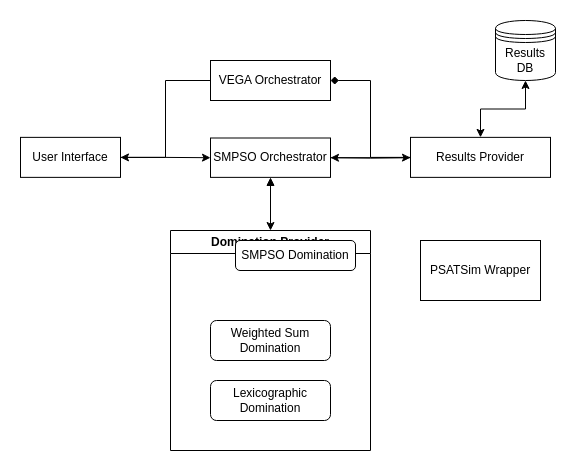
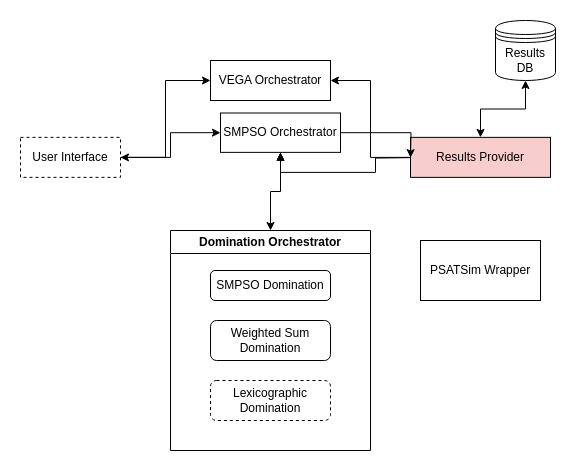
edge "VEGA Orchestrator" -- "User Interface": arrowhead none -> classic
edge "Results Provider" -> "VEGA Orchestrator": arrowhead diamond -> classic
node "User Interface": style solid -> dashed
node "Results Provider": fillcolor #ffffff -> #f8cecc
node "SMPSO Orchestrator": moved (271, 158) -> (281, 133)
node "Domination Provider": label "Domination Provider" -> "Domination Orchestrator"
node "SMPSO Domination": moved (296, 256) -> (271, 286)
node "Lexicographic Domination": style solid -> dashed
